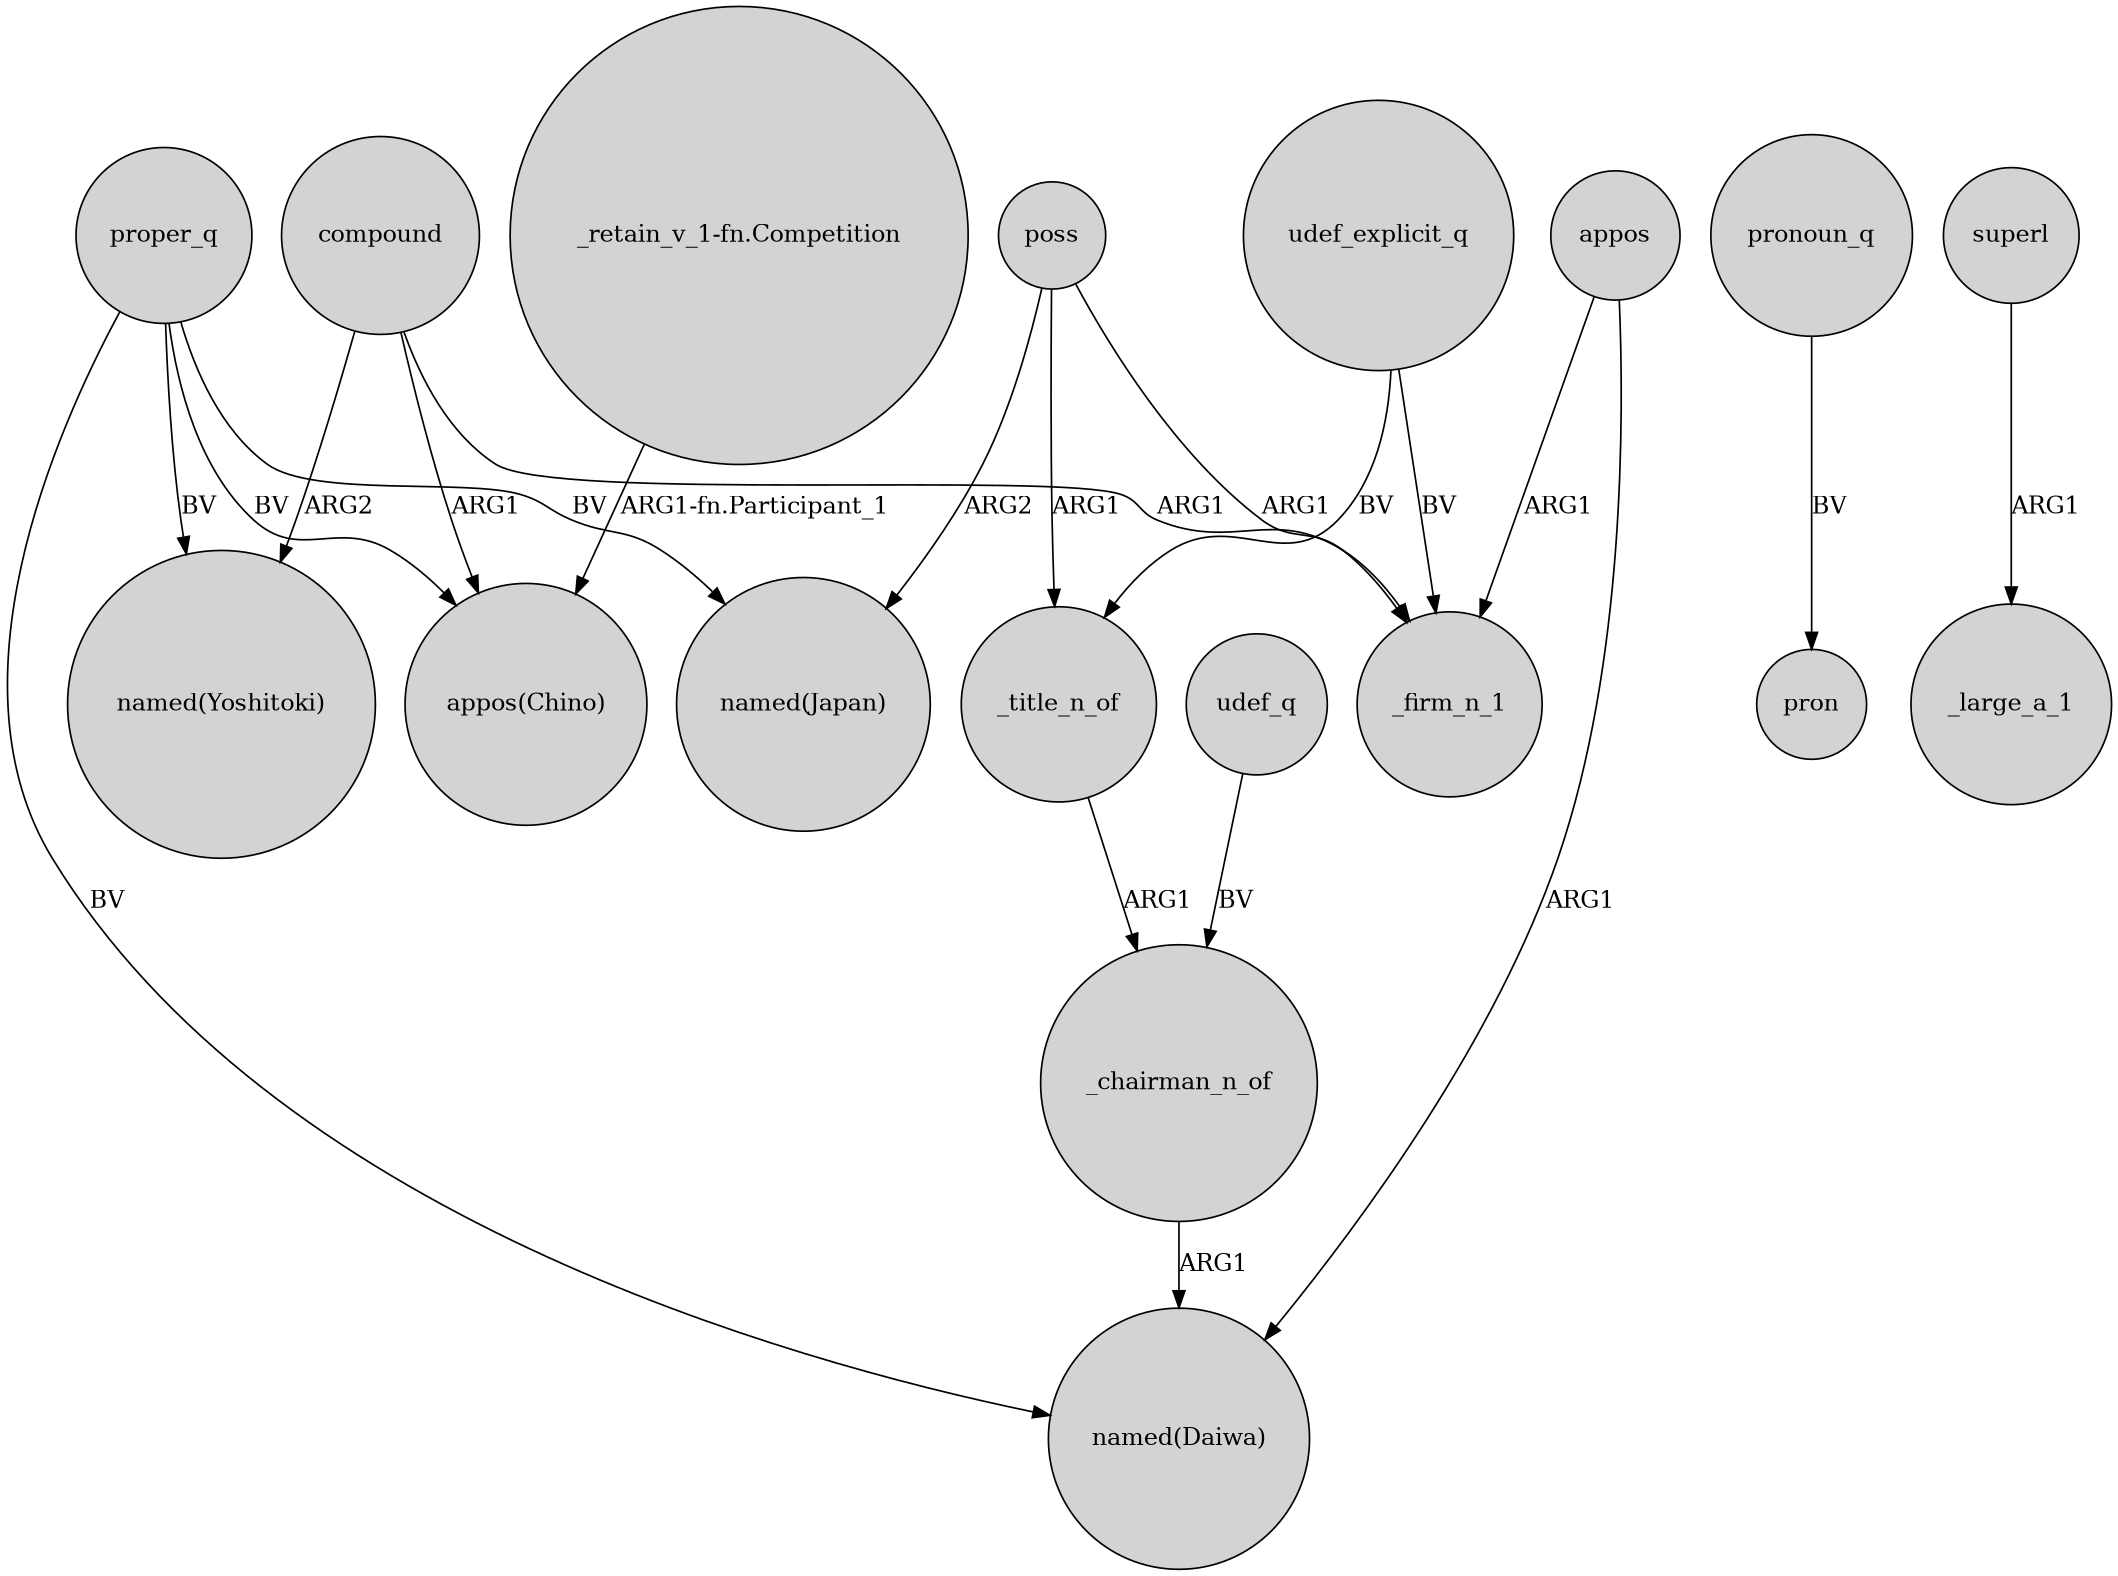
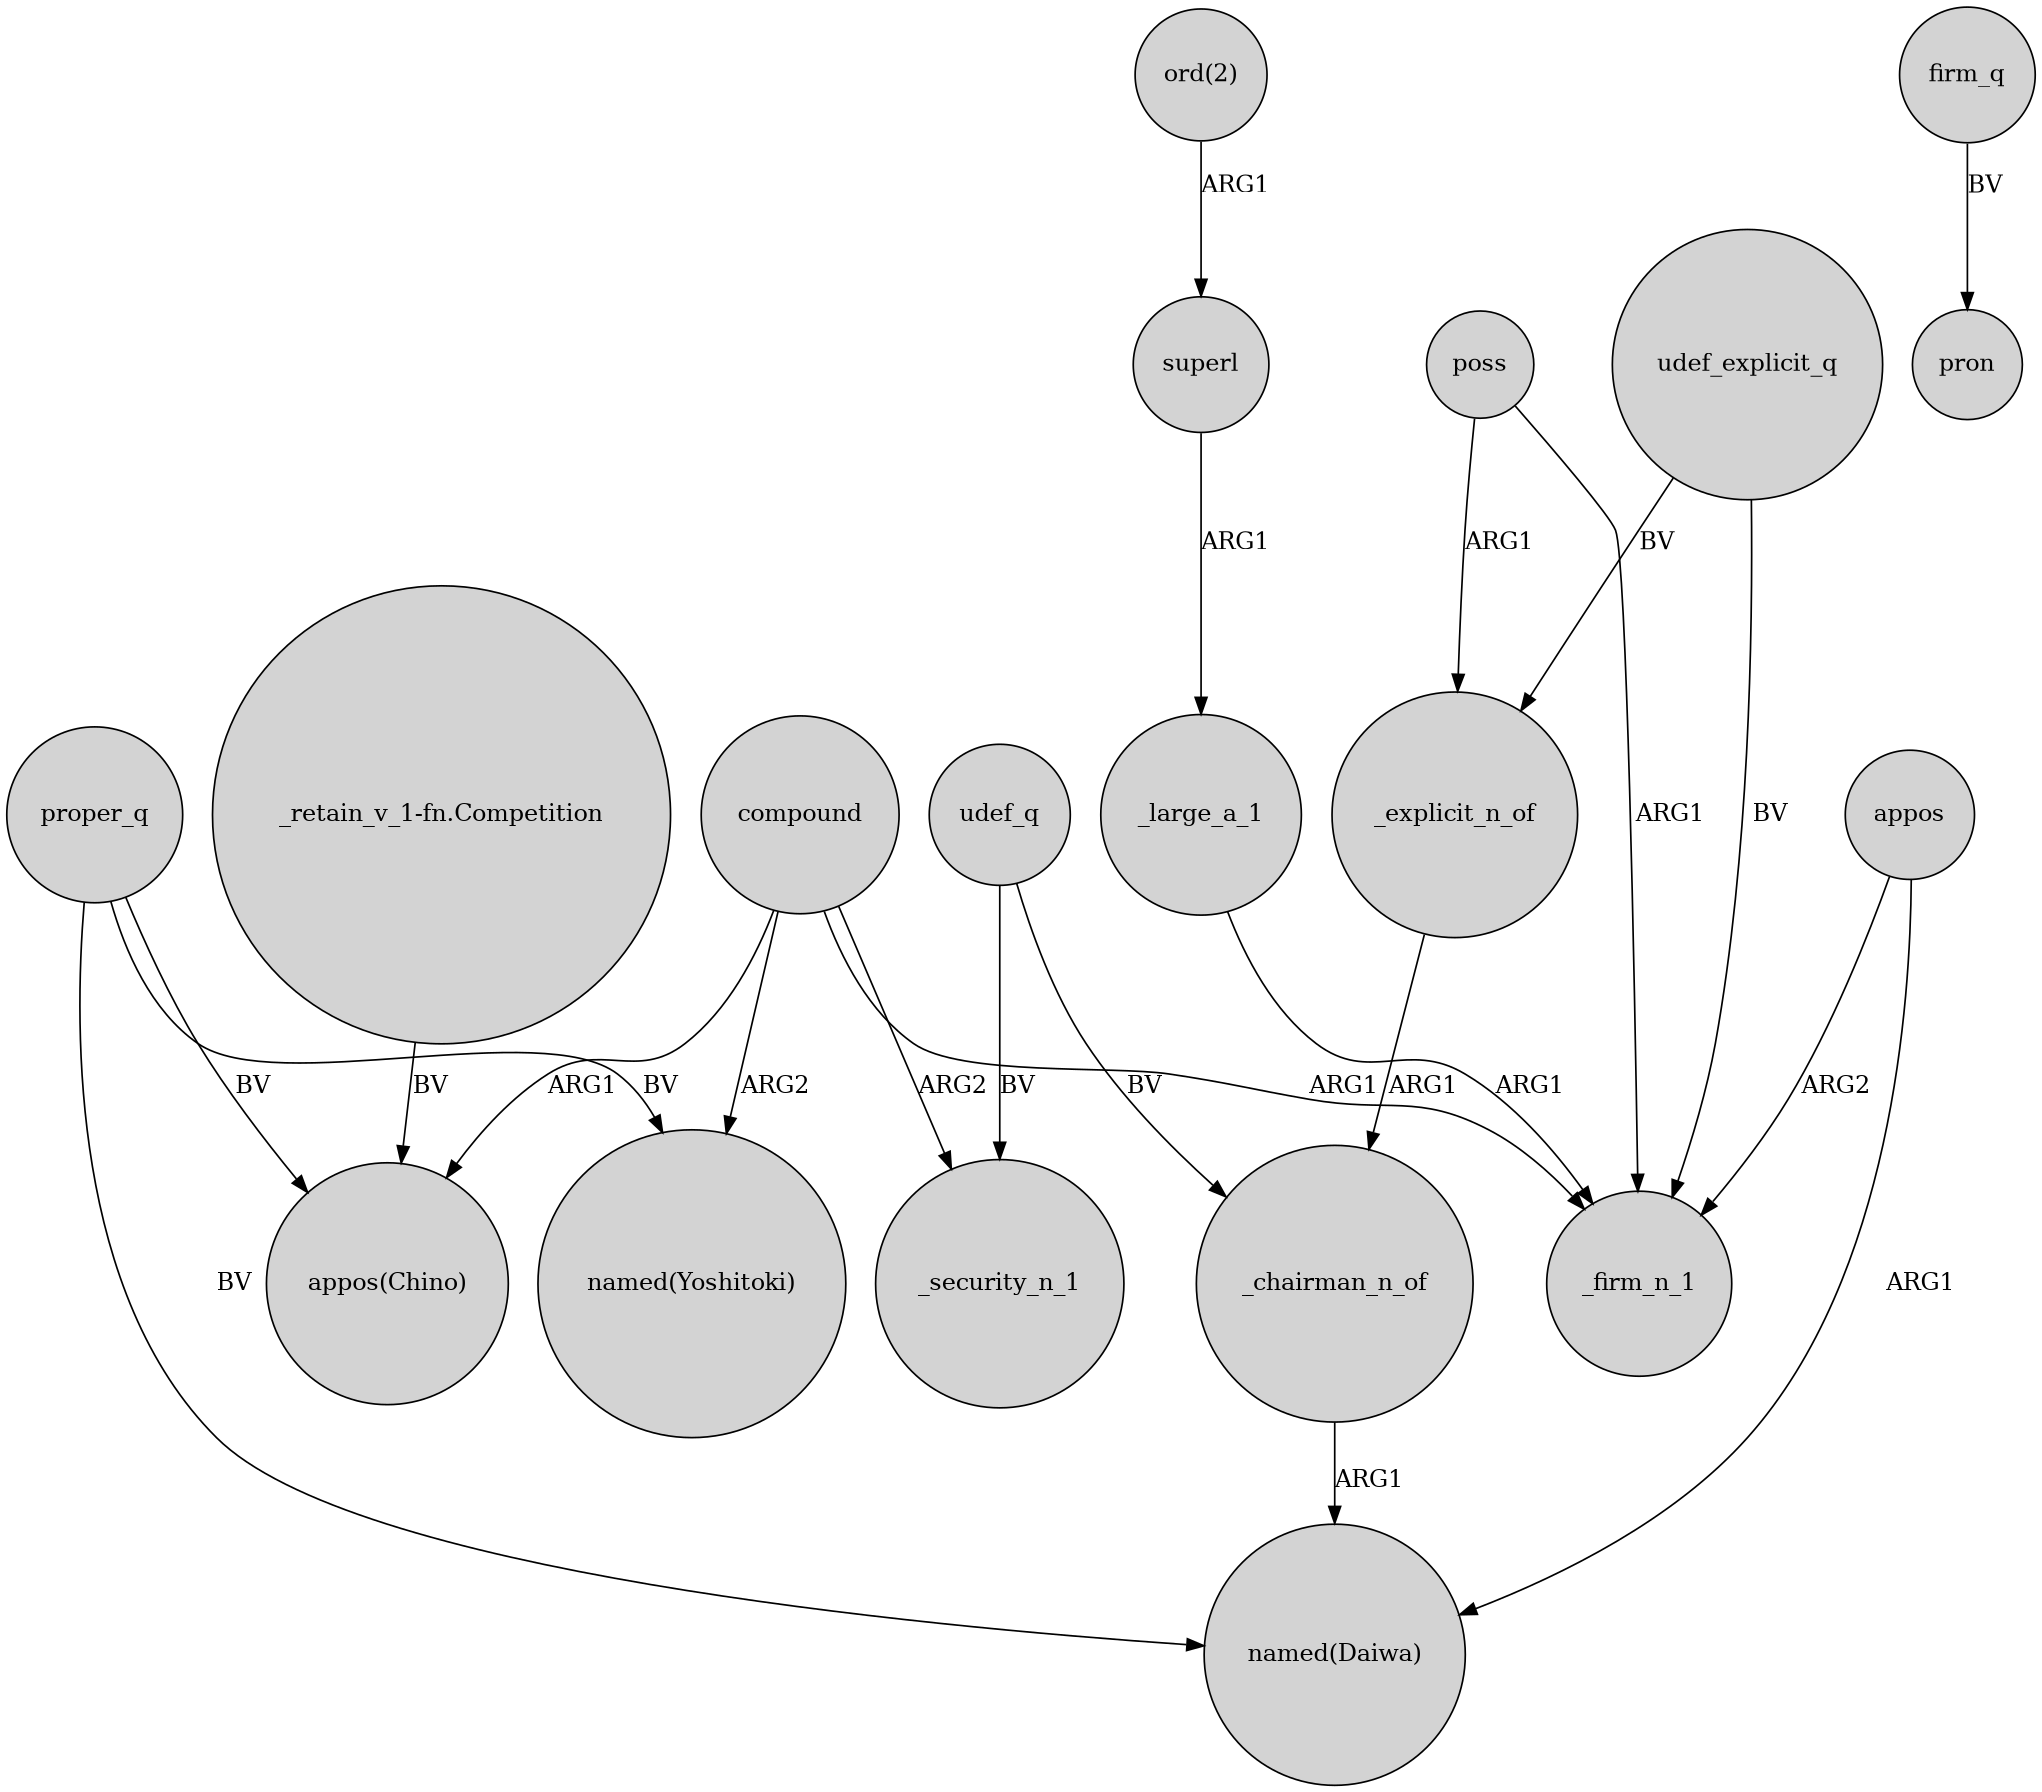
node "ord(2)": added
node "pronoun_q": label "pronoun_q" -> "firm_q"
edge "_retain_v_1-fn.Competition" -> "appos(Chino)": label "ARG1-fn.Participant_1" -> "BV"
edge "appos" -> "_firm_n_1": label "ARG1" -> "ARG2"
node "named(Japan)": removed
node "_title_n_of": label "_title_n_of" -> "_explicit_n_of"
edge "_large_a_1" -> "_firm_n_1": added, label "ARG1"
node "_security_n_1": added
